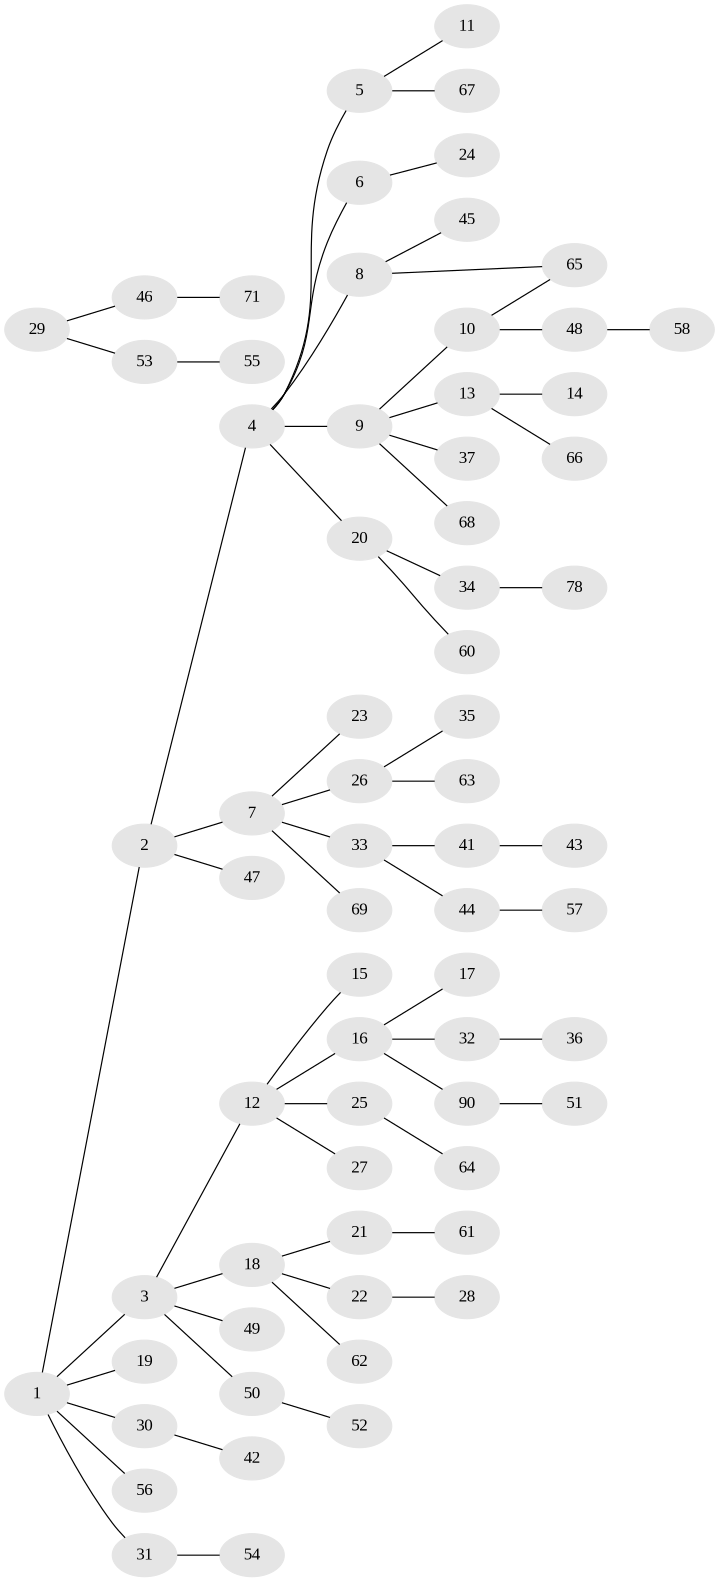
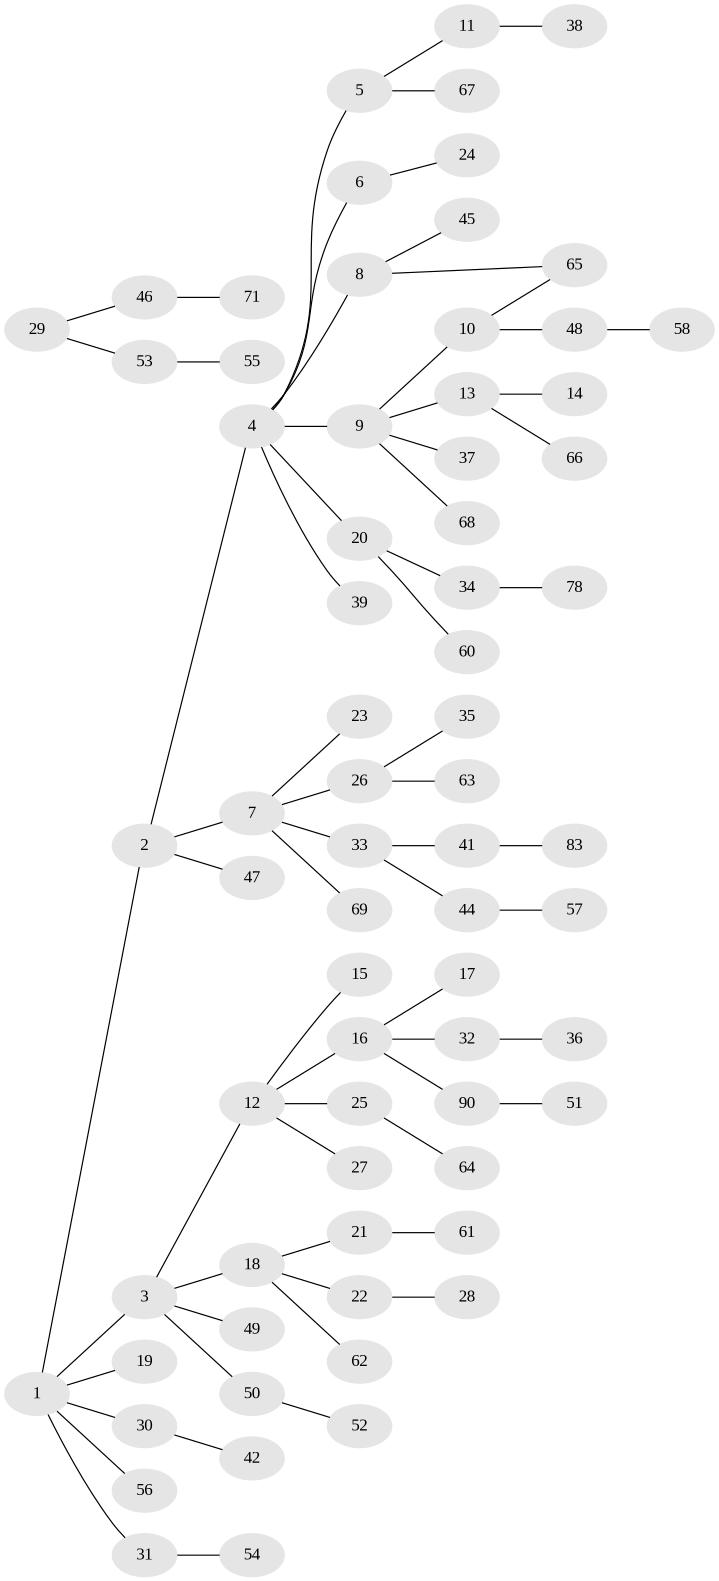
node "38": added
node "39": added
node "43": label "43" -> "83"
